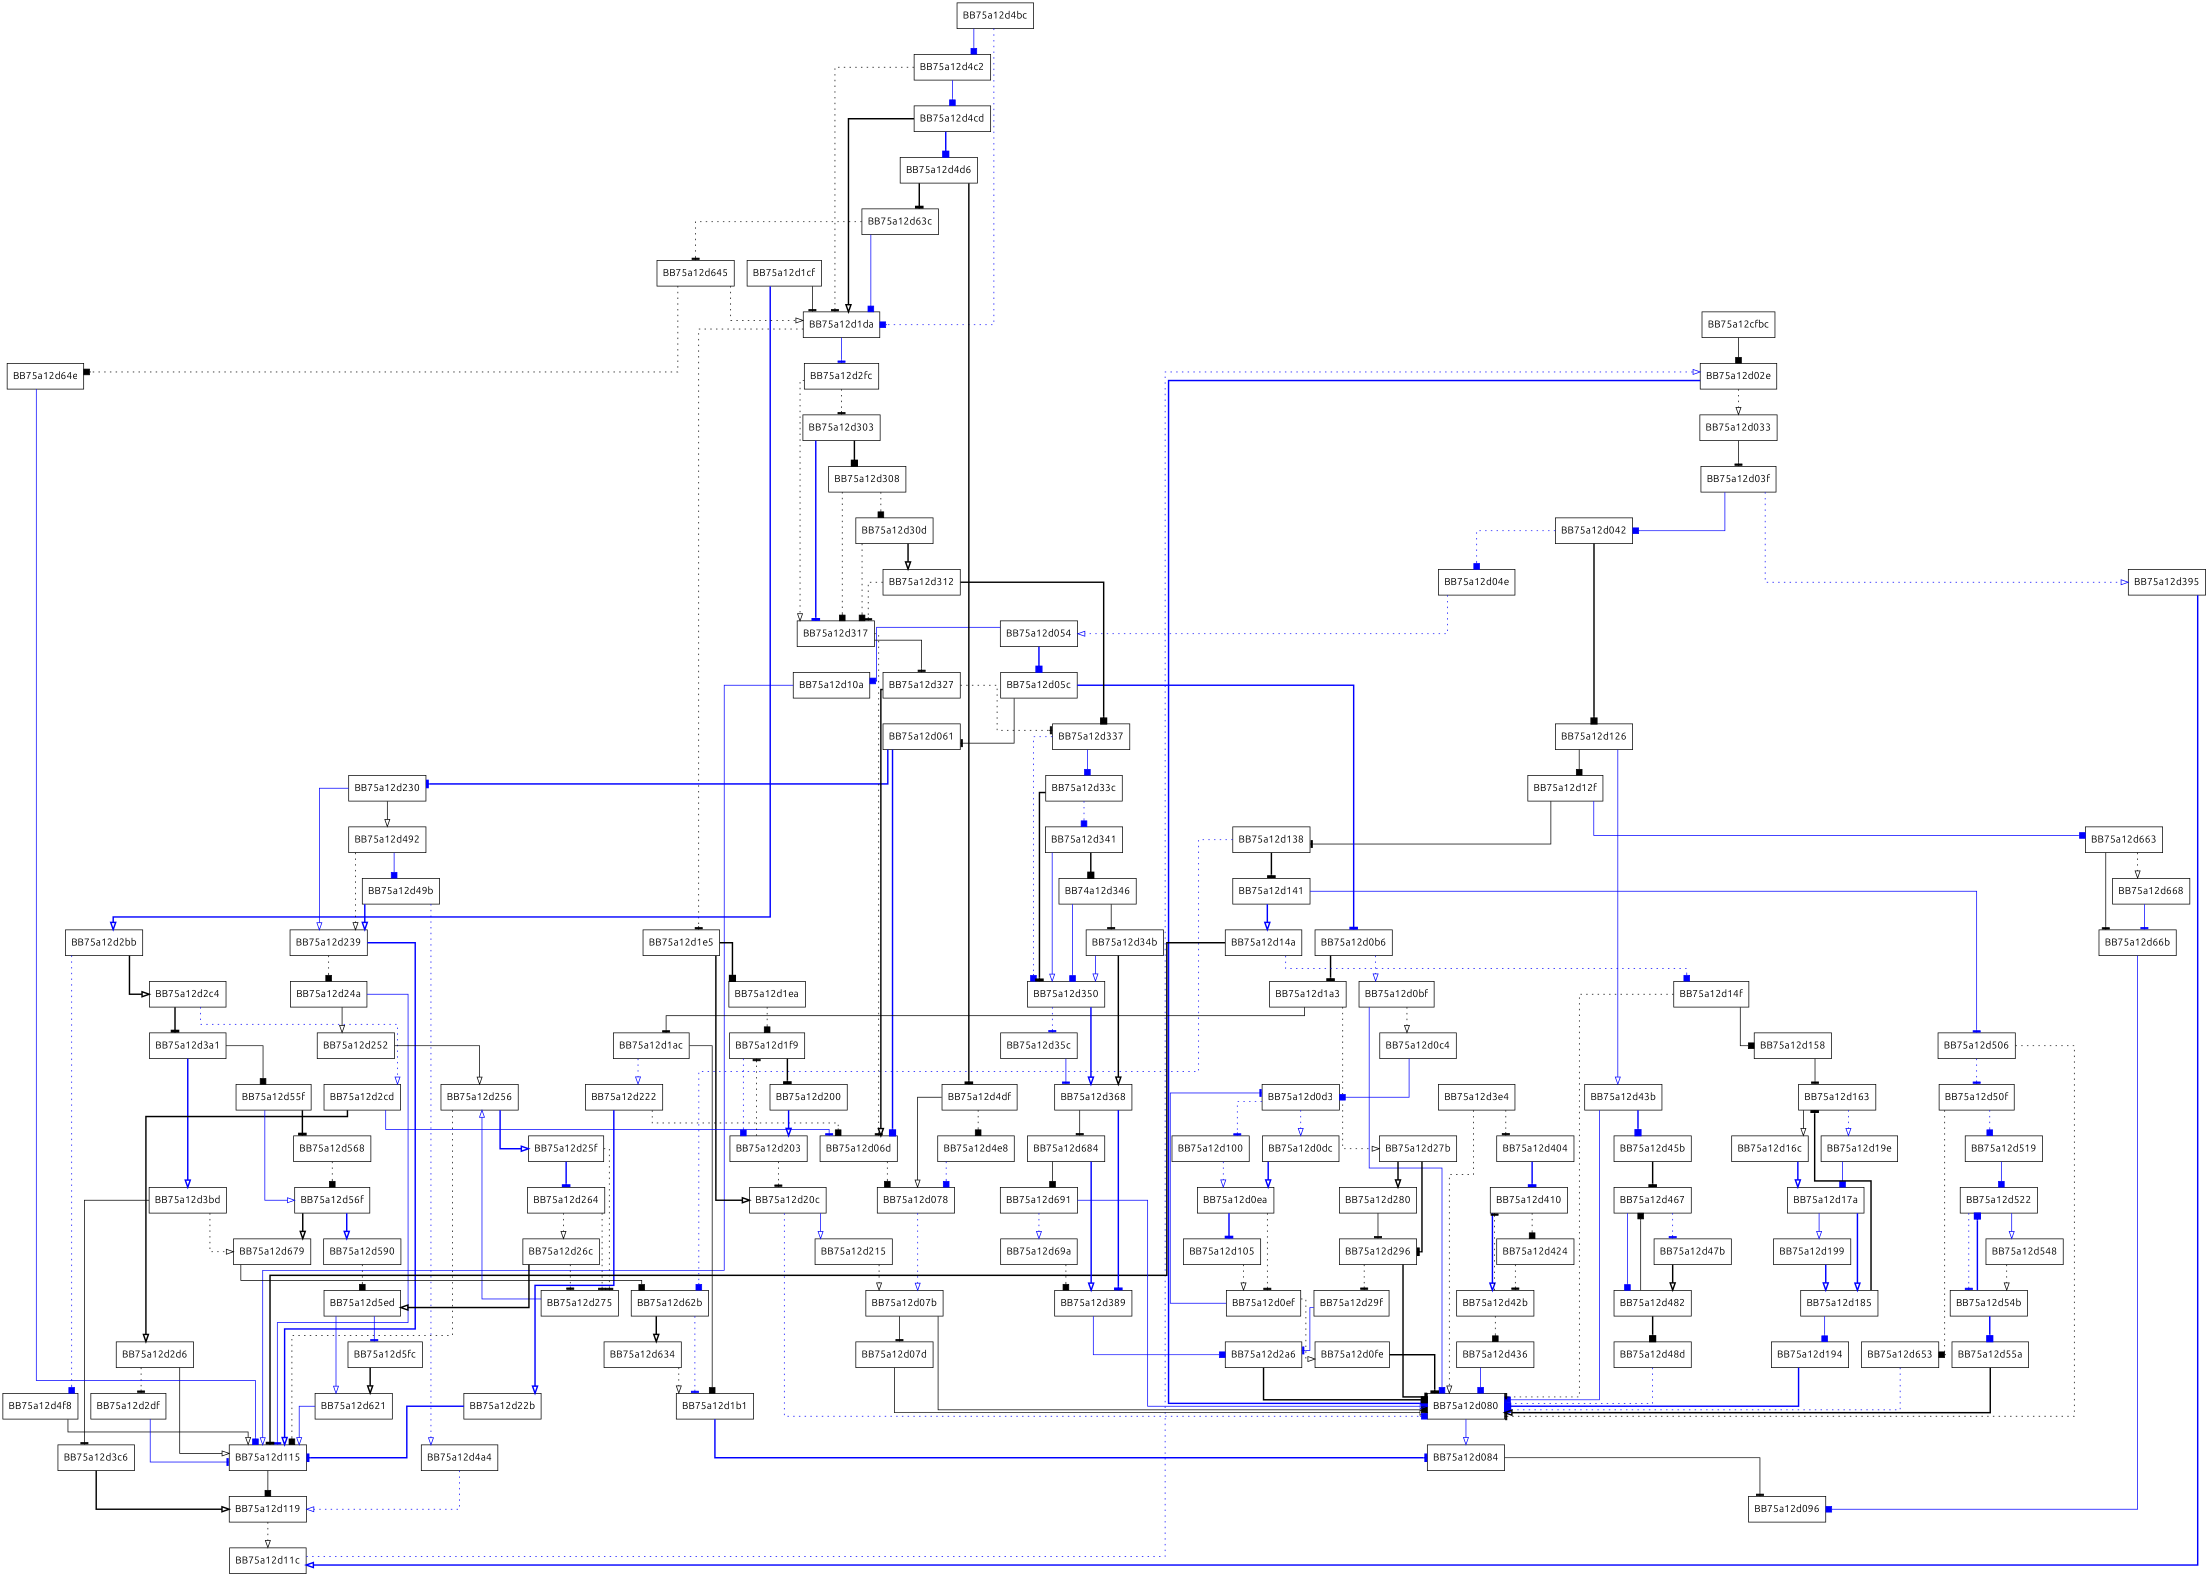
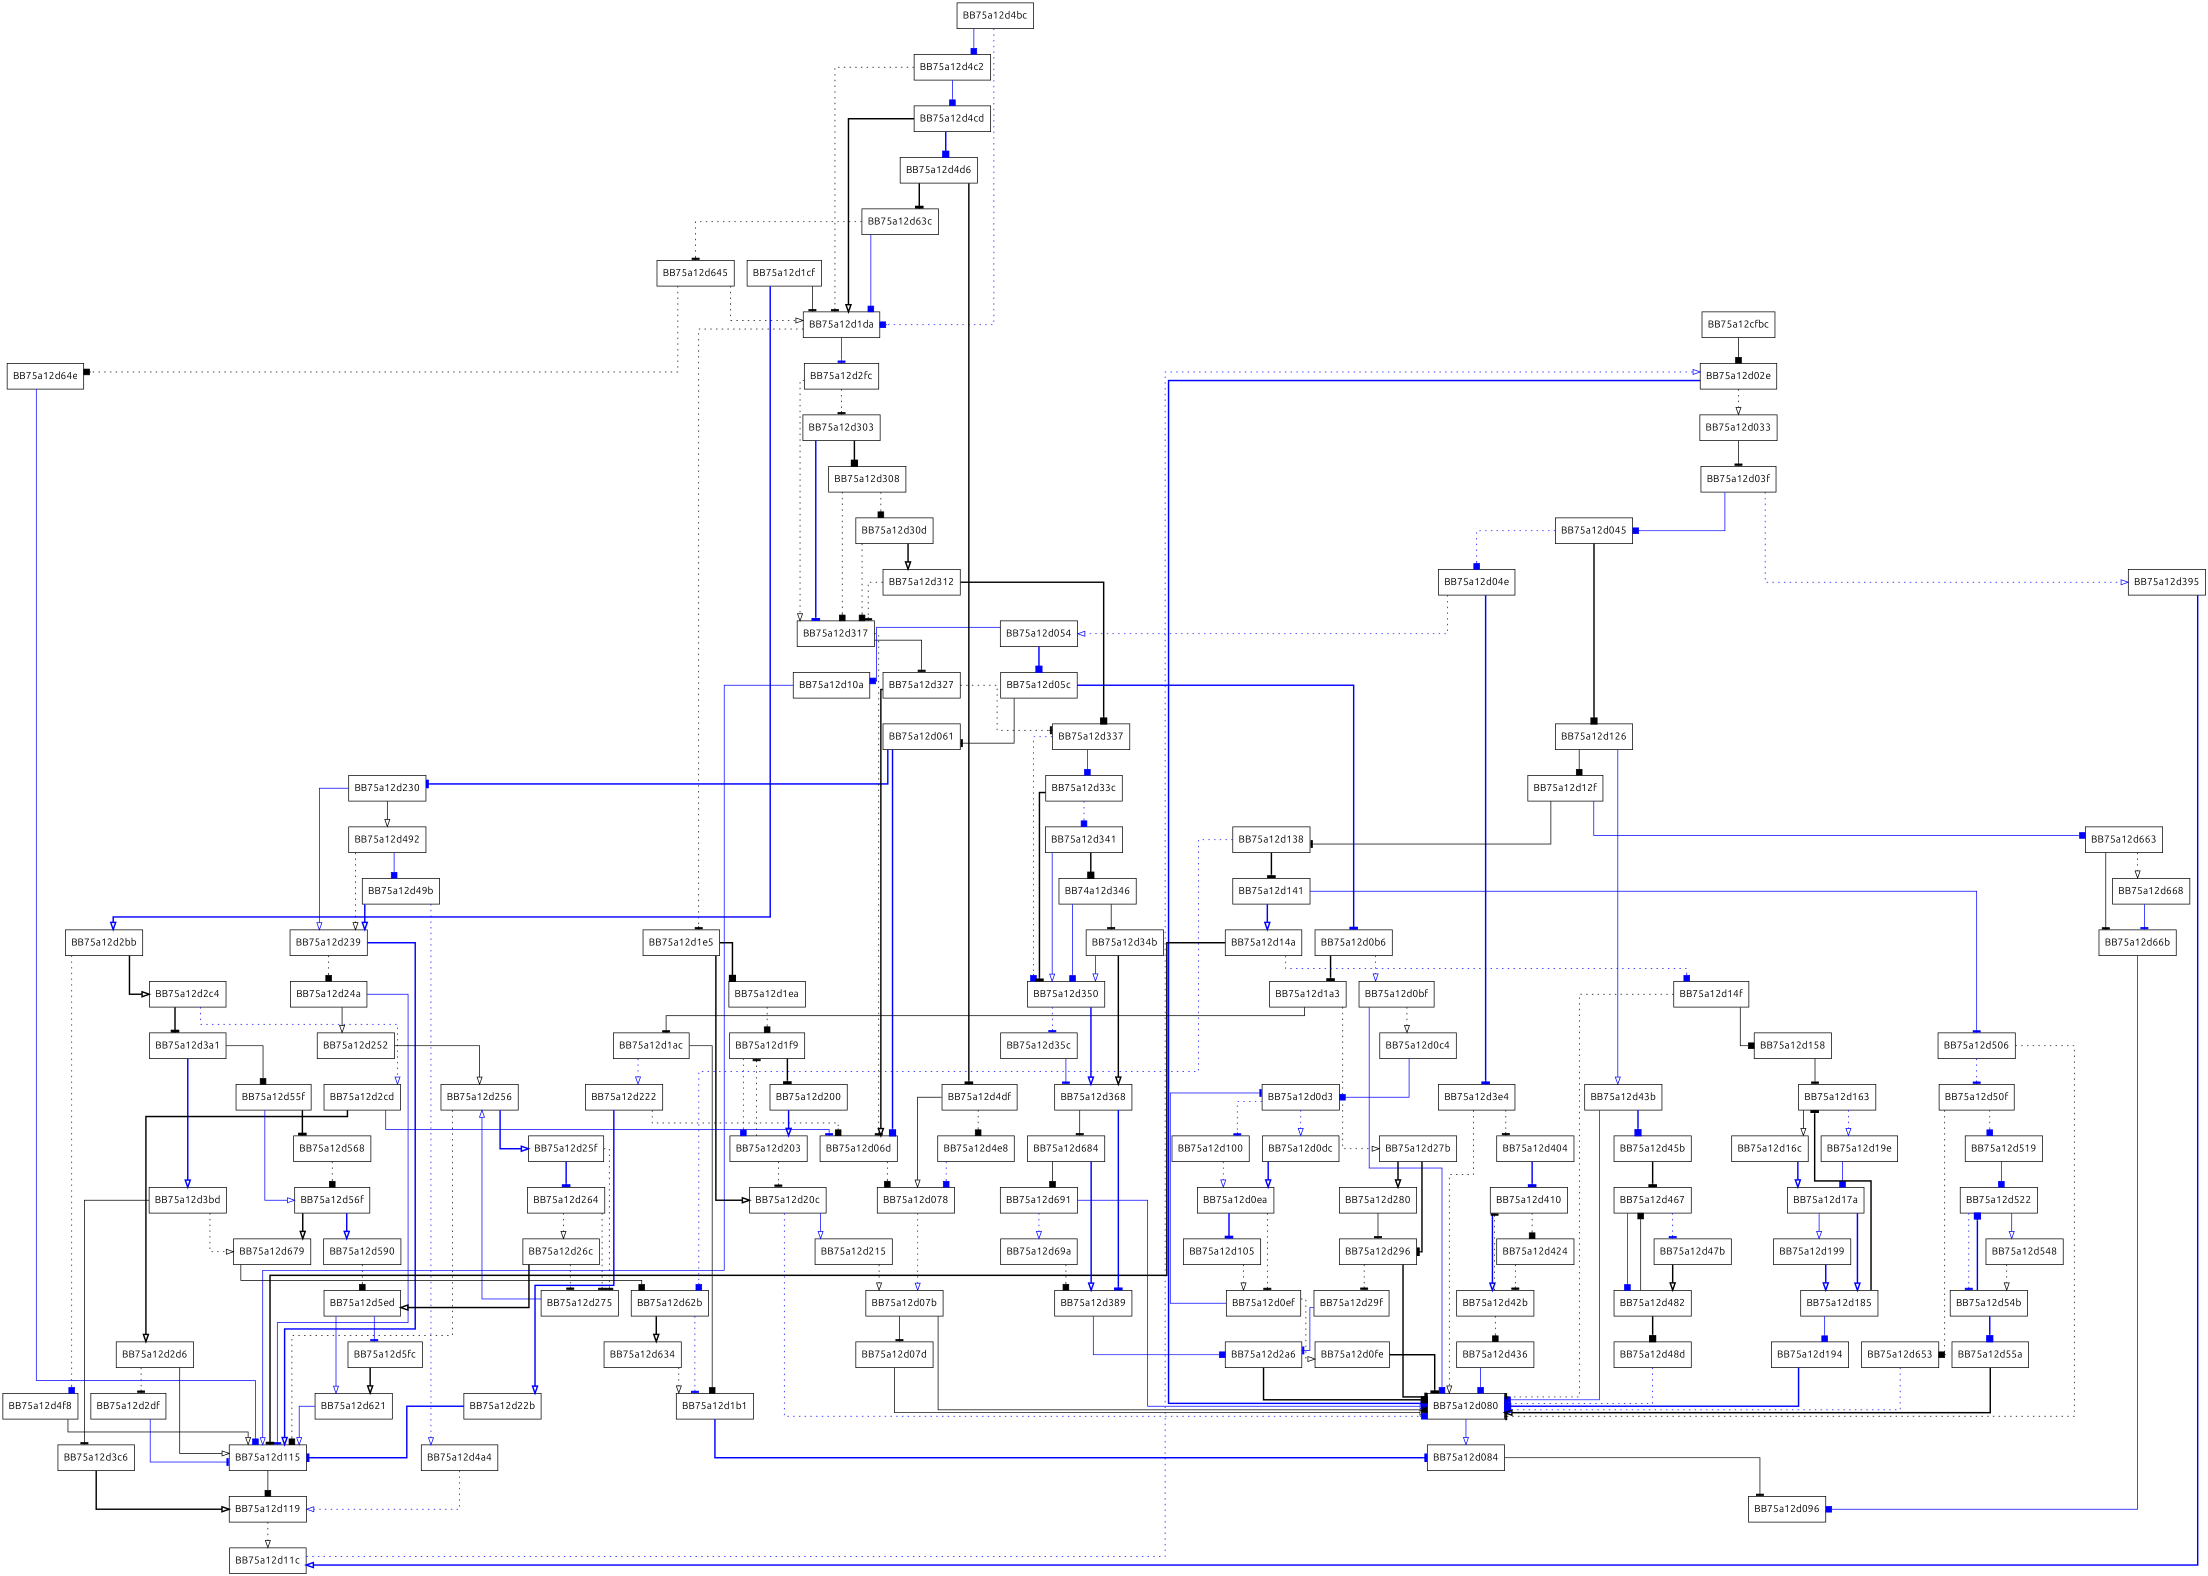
node "BB75a12d042": label "BB75a12d042" -> "BB75a12d045"
edge "BB75a12d04e" -> "BB75a12d3e4": added
